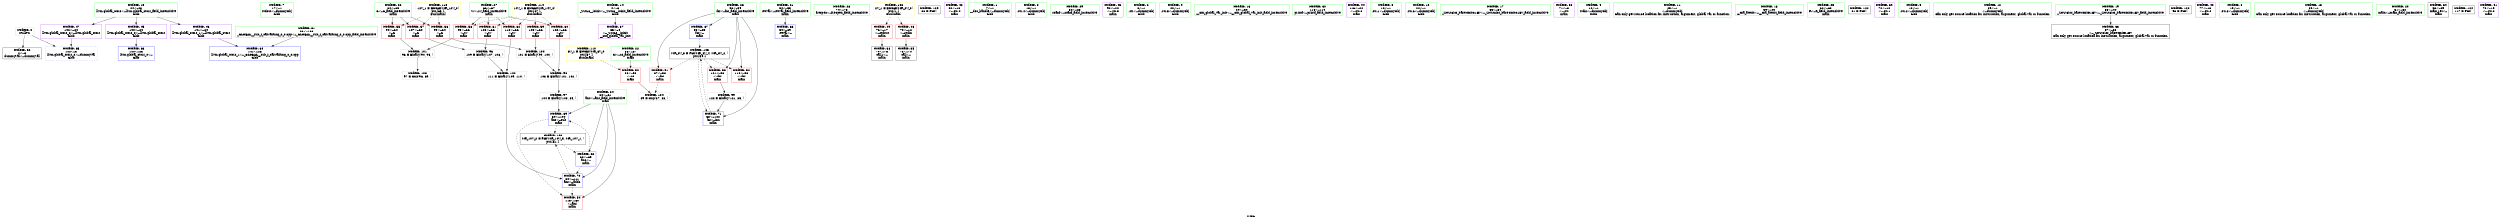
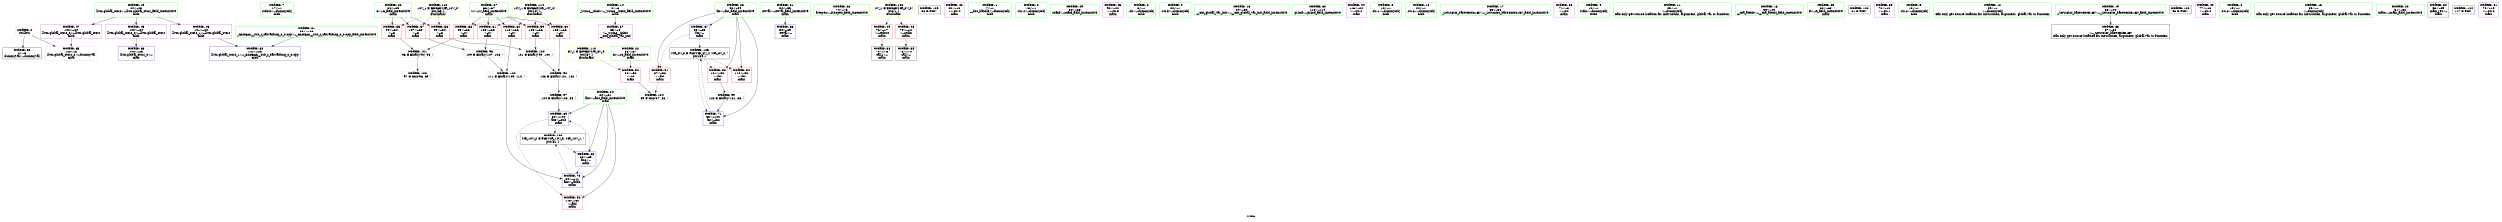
edge "NodeID: 27" -> "NodeID: 59": added
edge "NodeID: 105" -> "NodeID: 51": now "NodeID: 67" -> "NodeID: 51"
edge "NodeID: 70" -> "NodeID: 54": removed
